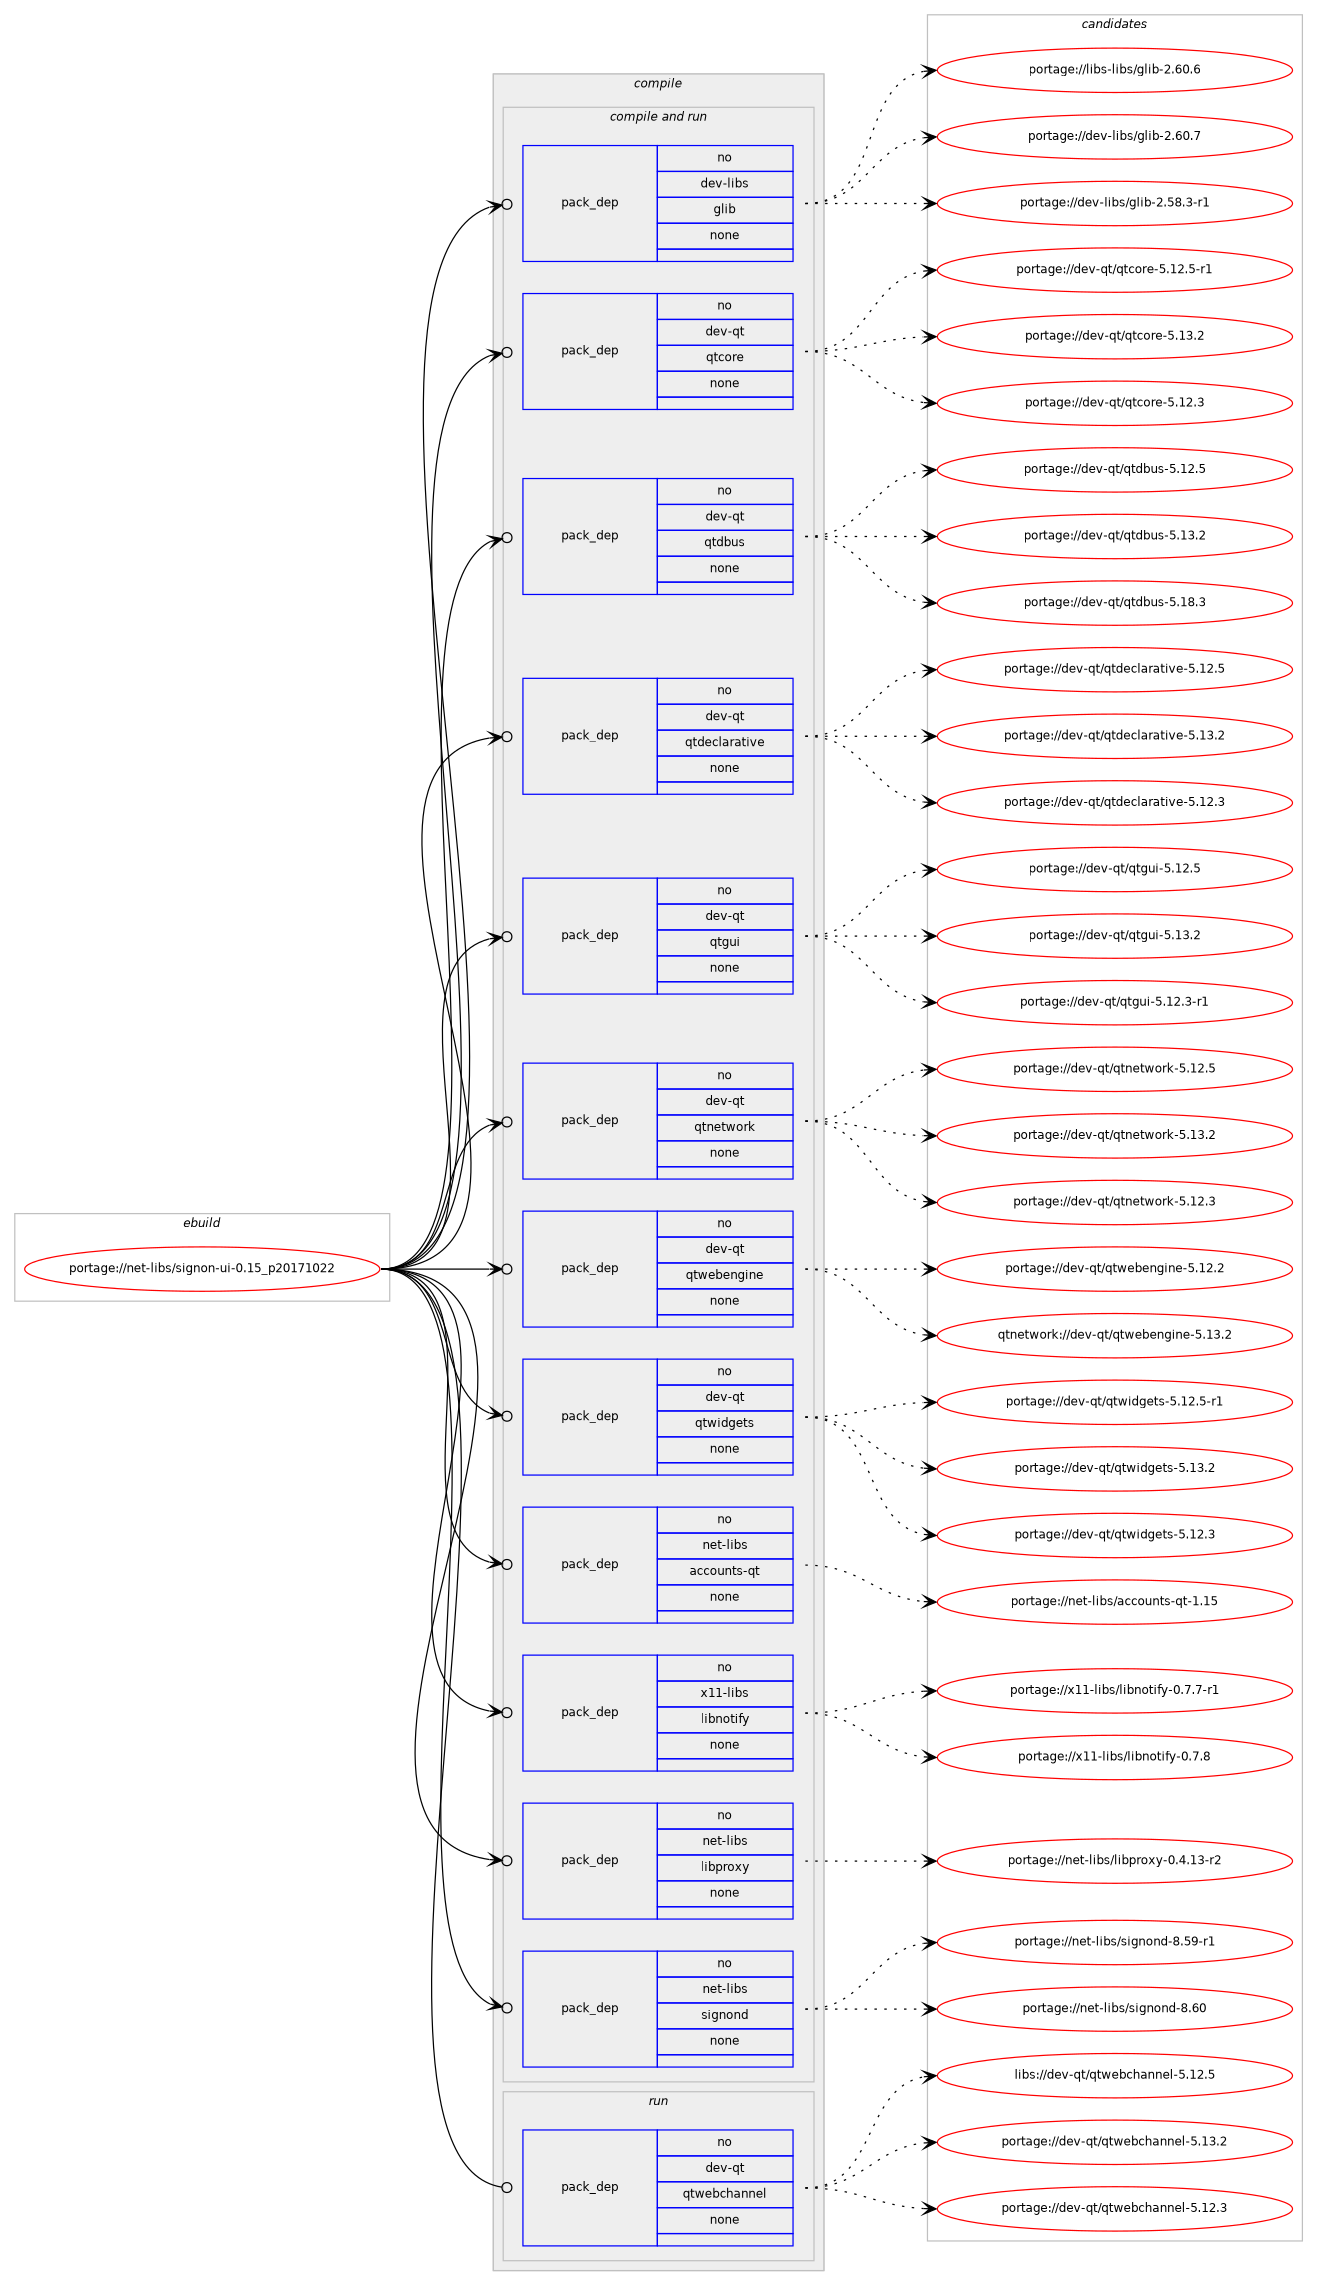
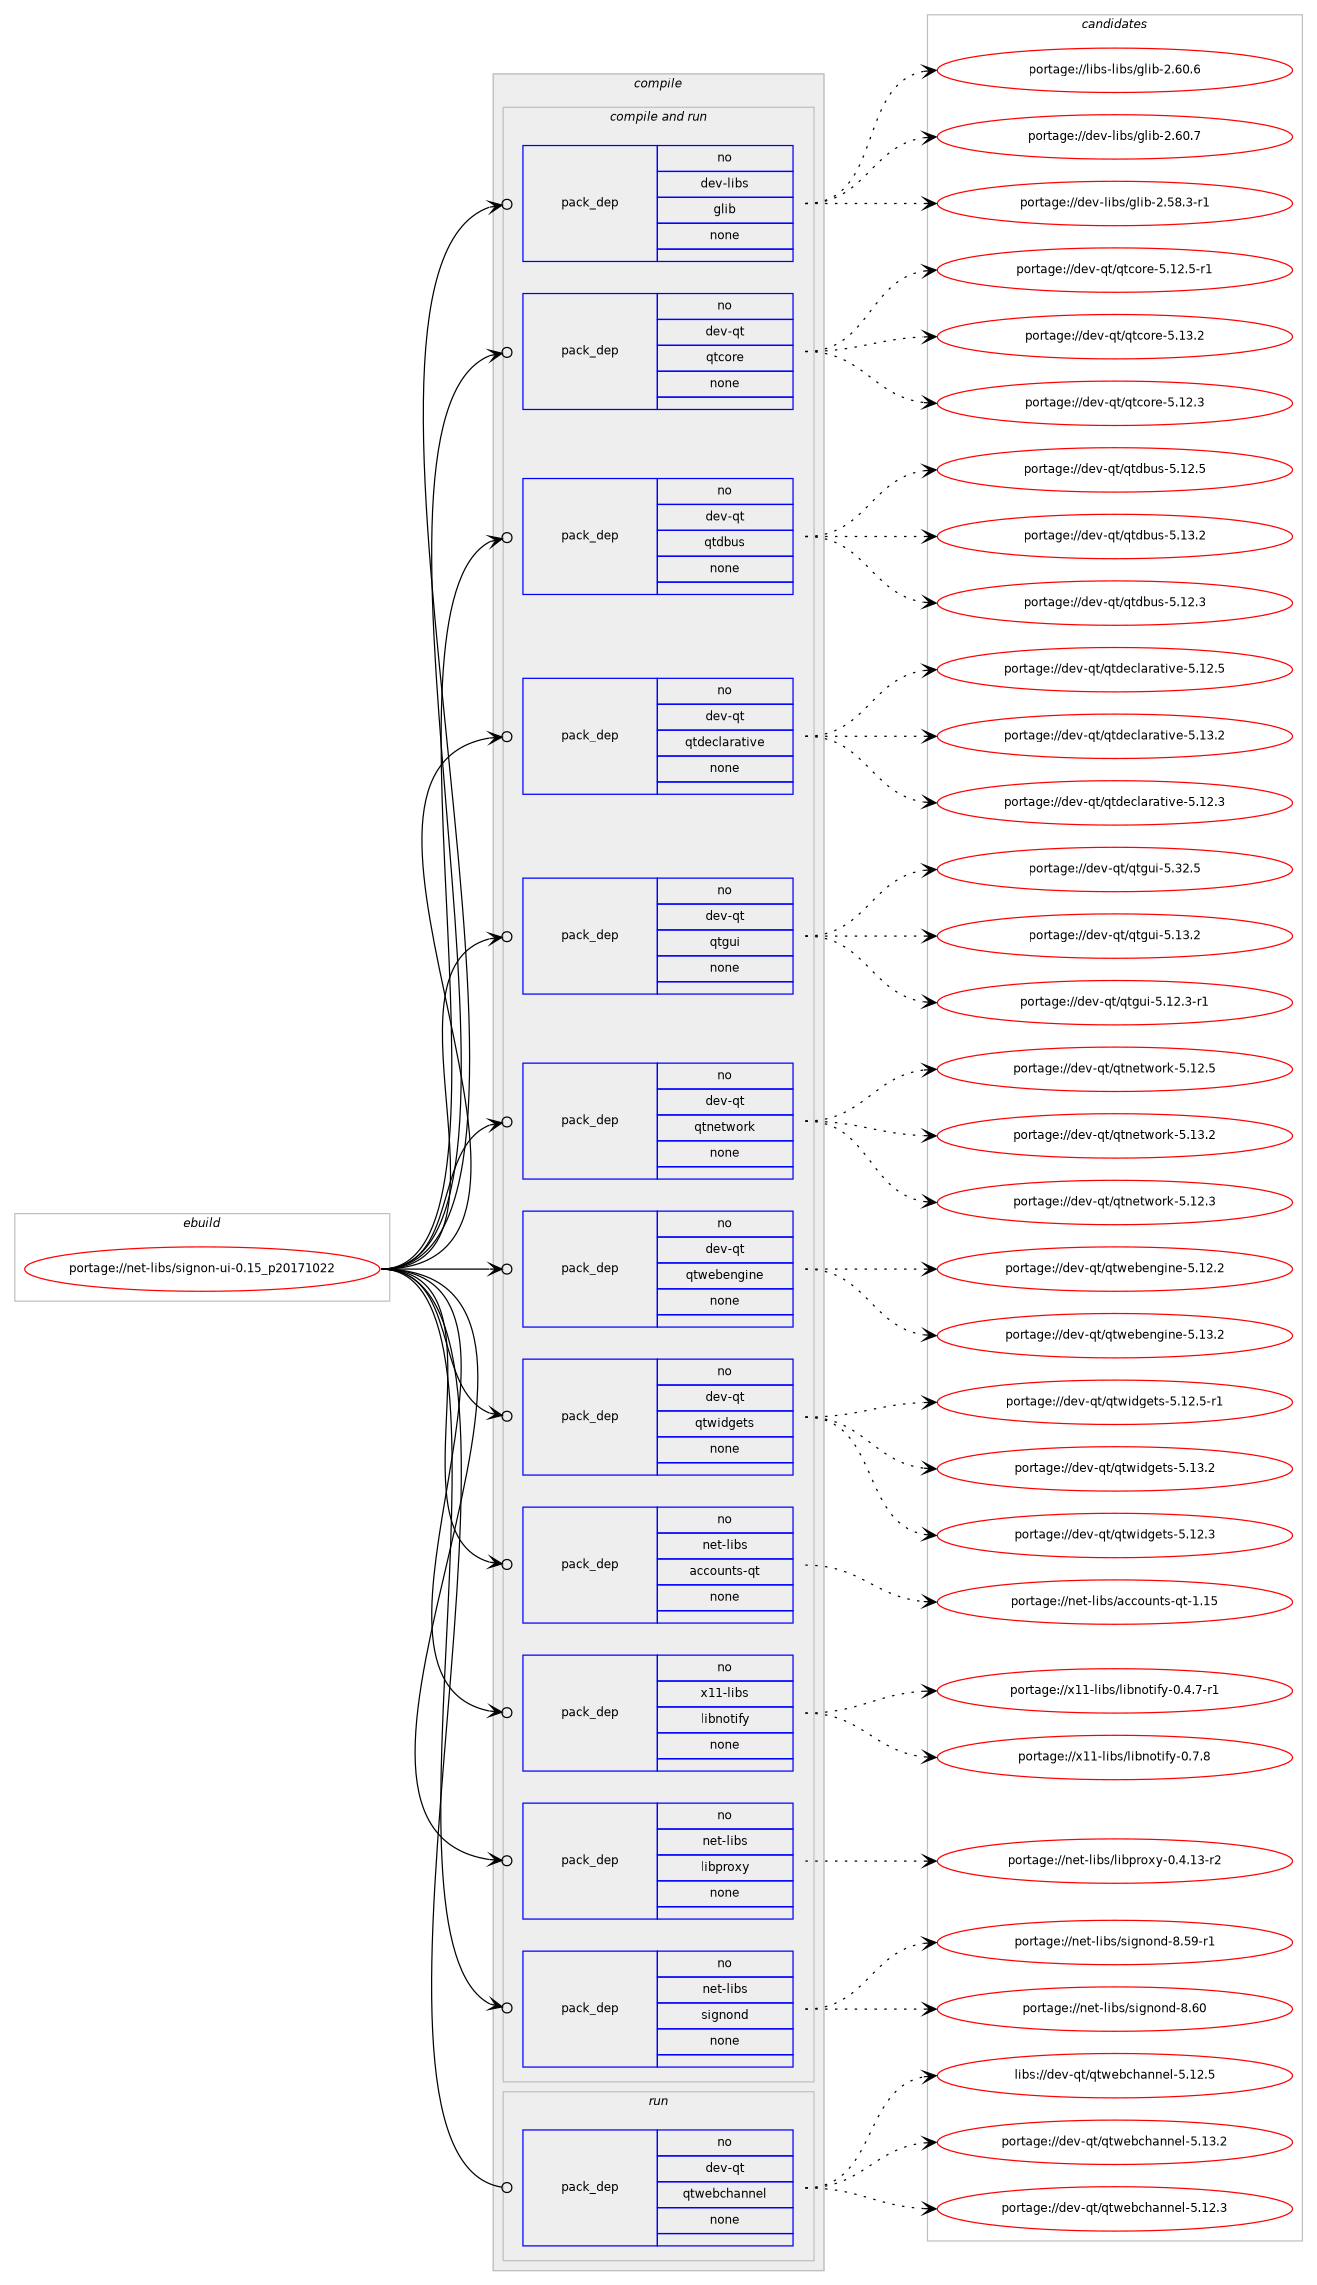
node "portage://dev-qt/qtdbus-5.18.3": label "portage://dev-qt/qtdbus-5.18.3" -> "portage://dev-qt/qtdbus-5.12.3"
node "portage://dev-qt/qtgui-5.12.5": label "portage://dev-qt/qtgui-5.12.5" -> "portage://dev-qt/qtgui-5.32.5"
node "qtnetwork://dev-qt/qtwebengine-5.13.2": label "qtnetwork://dev-qt/qtwebengine-5.13.2" -> "portage://dev-qt/qtwebengine-5.13.2"
node "portage://x11-libs/libnotify-0.7.7-r1": label "portage://x11-libs/libnotify-0.7.7-r1" -> "portage://x11-libs/libnotify-0.4.7-r1"
